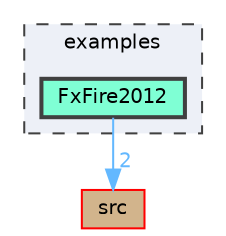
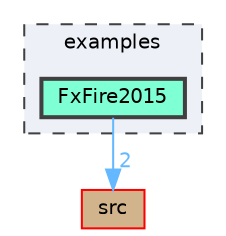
node "FxFire2012": label "FxFire2012" -> "FxFire2015"
